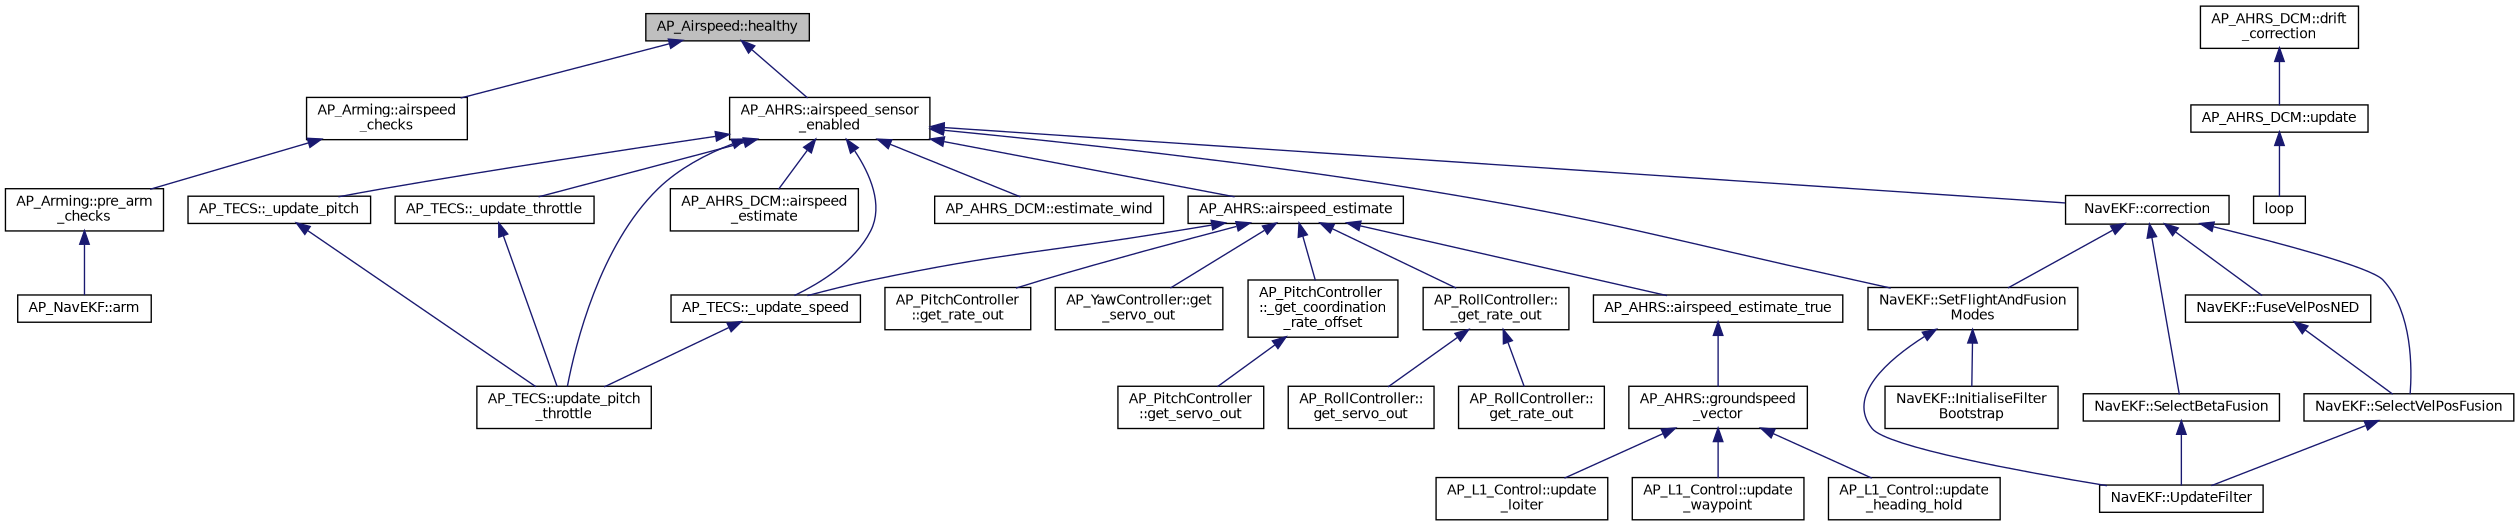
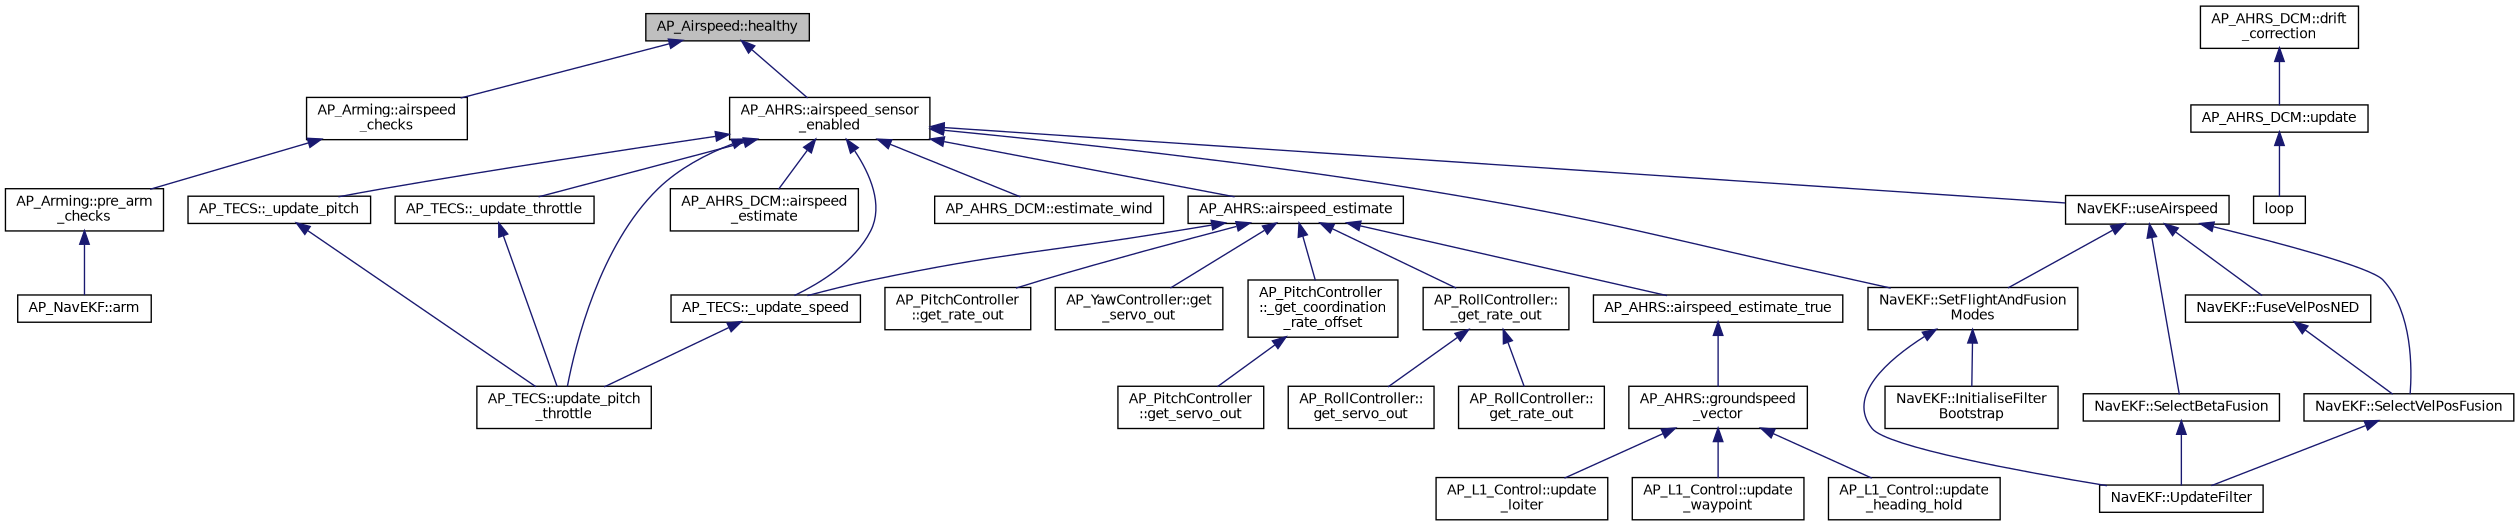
node "NavEKF::correction": label "NavEKF::correction" -> "NavEKF::useAirspeed"
